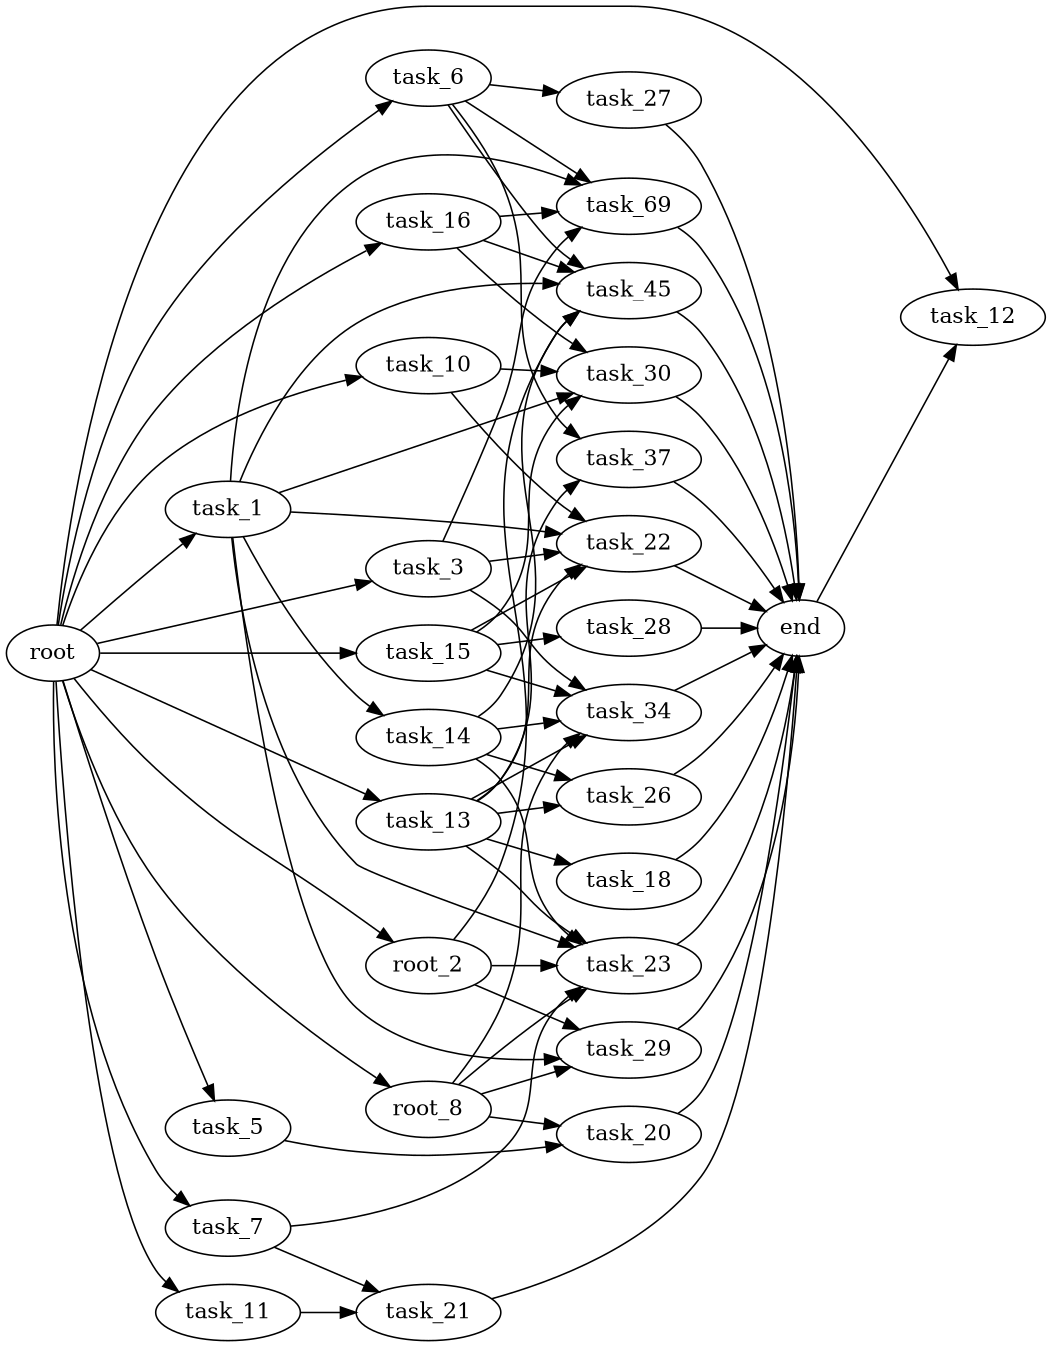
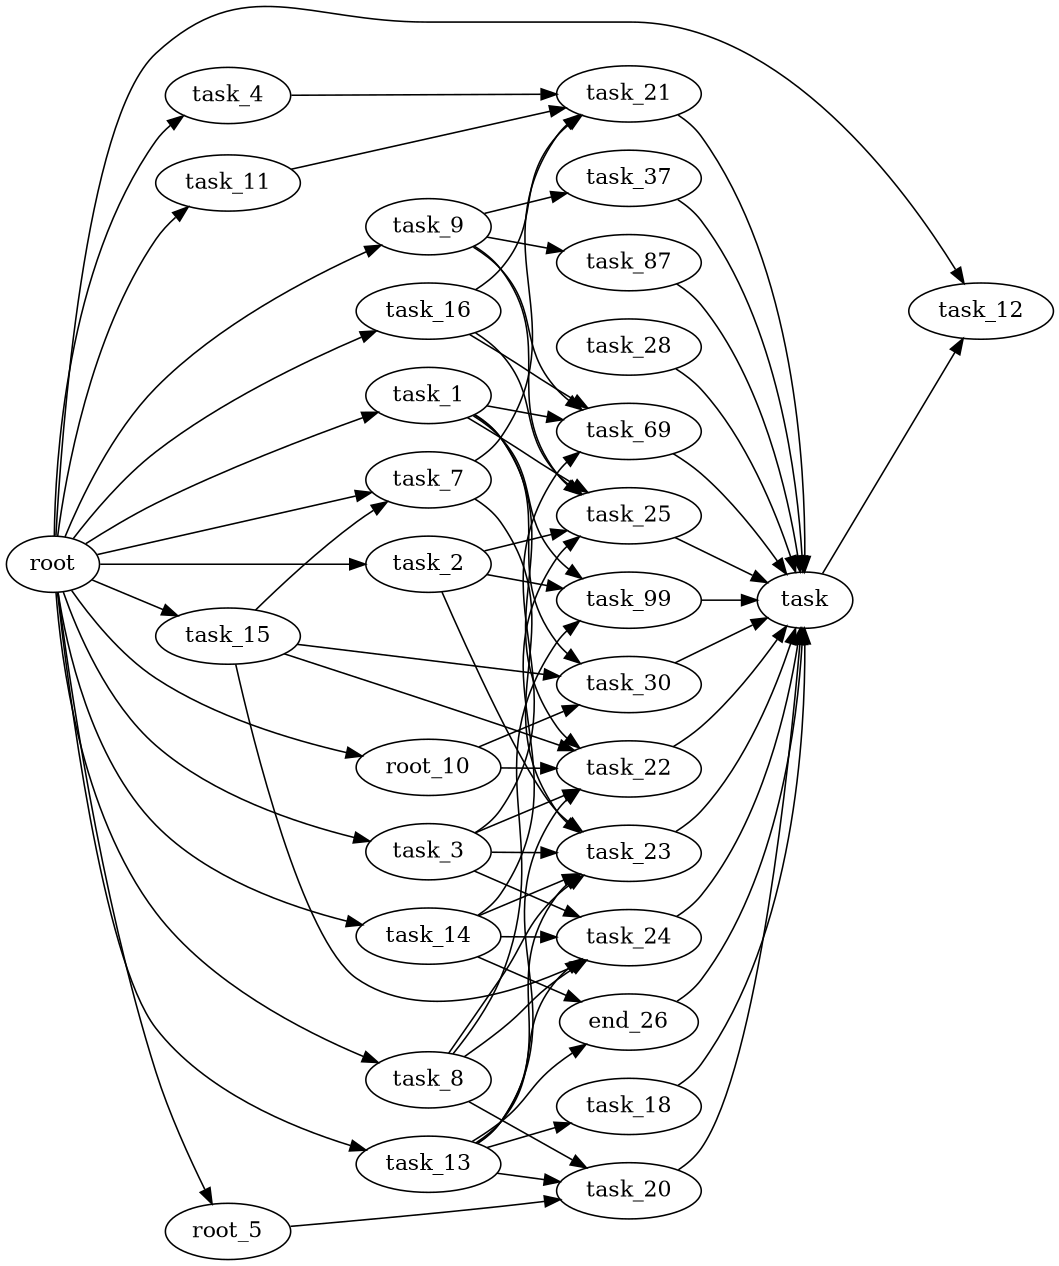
node "task_6": label "task_6" -> "task_9"
node "task_4": added
node "task_27": label "task_27" -> "task_87"
node "task_45": label "task_45" -> "task_25"
edge "task_16" -> "task_30": now "task_16" -> "task_21"
node "task_10": label "task_10" -> "root_10"
edge "task_1" -> "task_14": now "root" -> "task_14"
node "end": label "end" -> "task"
edge "task_15" -> "task_28": now "task_15" -> "task_7"
edge "task_13" -> "task_37": now "task_13" -> "task_20"
node "task_34": label "task_34" -> "task_24"
node "task_26": label "task_26" -> "end_26"
edge "task_1" -> "task_23": now "task_3" -> "task_23"
node "root_2": label "root_2" -> "task_2"
node "task_29": label "task_29" -> "task_99"
node "root_8": label "root_8" -> "task_8"
node "task_5": label "task_5" -> "root_5"
